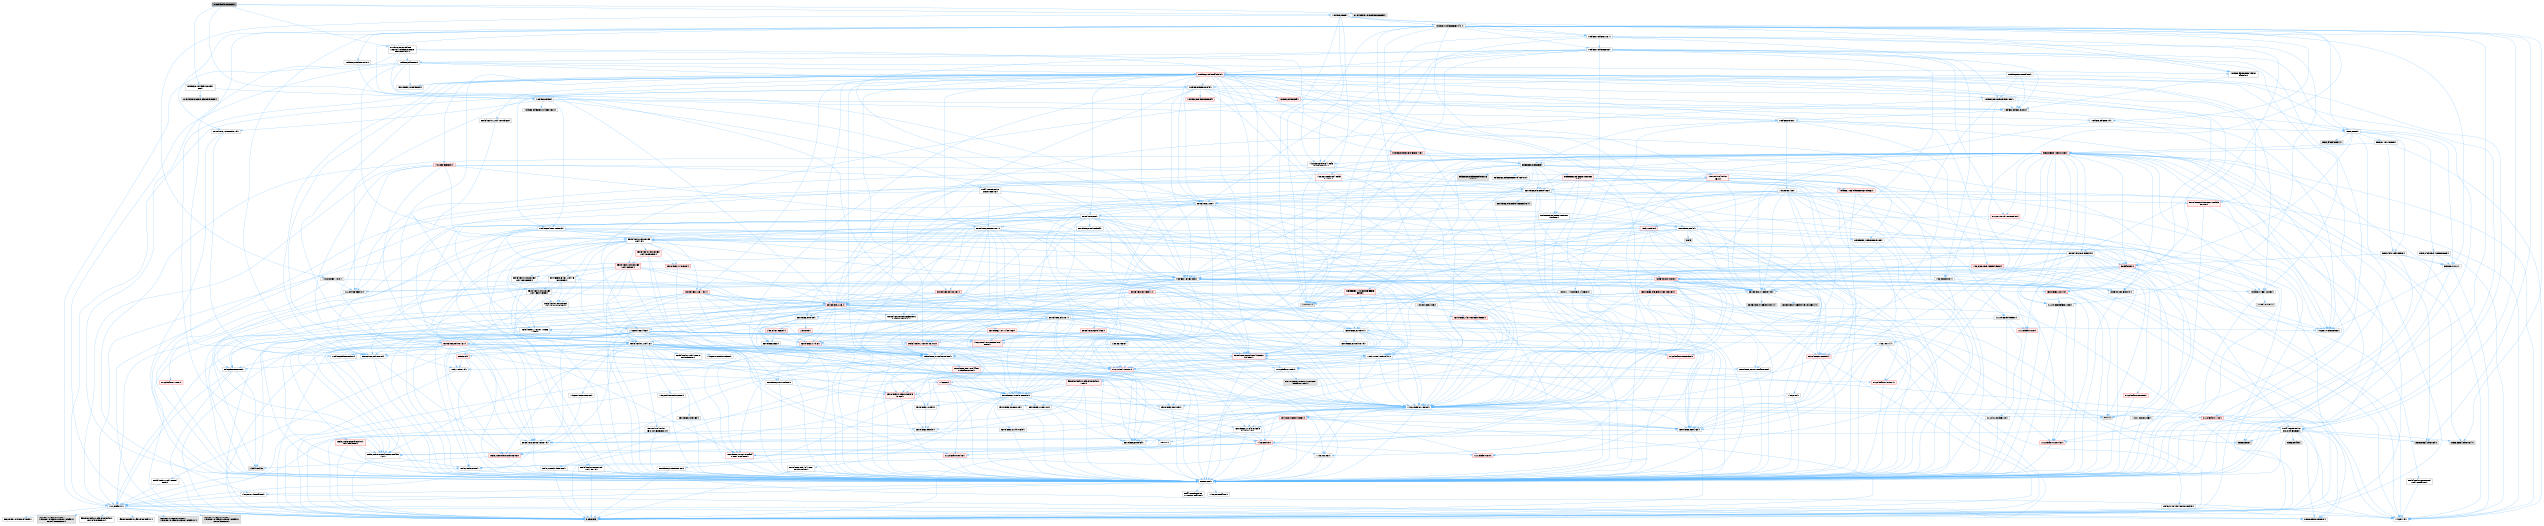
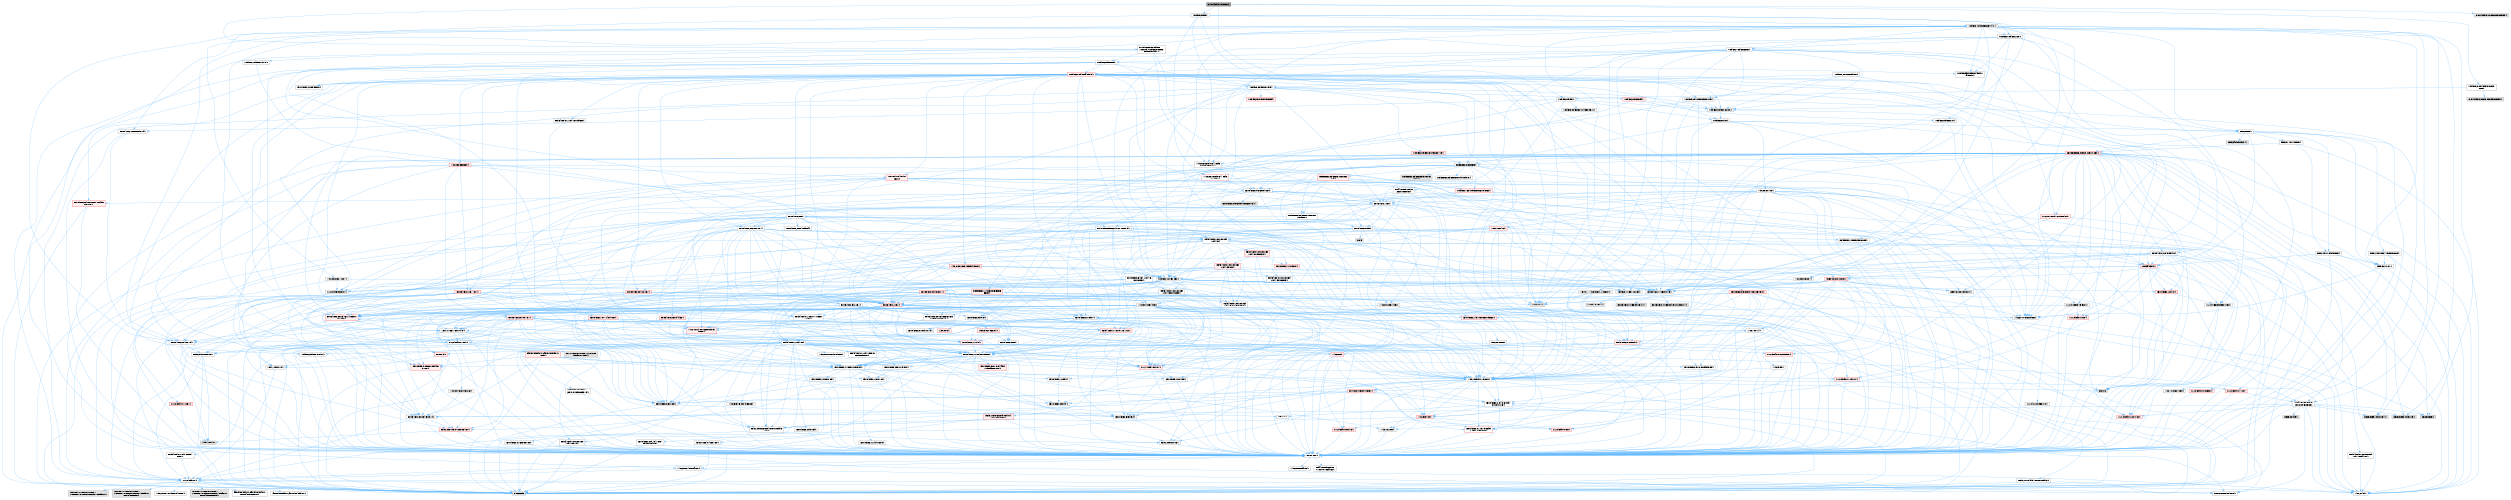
edge "UObject/UObjectBaseUtility.h" -> "Misc/EnumClassFlags.h": added
node "Stats/StatsSystemTypes.h": label "Stats/StatsSystemTypes.h" -> "PackageData/StatsSystemTypes.h"
node "UObject/PrimaryAssetId.h": label "UObject/PrimaryAssetId.h" -> "EnumClassFlags/PrimaryAssetId.h"
edge "Containers/LockFreeList.h" -> "Misc/AssertionMacros.h": now "Containers/LockFreeList.h" -> "Templates/IsValidVariadic FunctionArg.h"
edge "Serialization/Structured ArchiveSlots.h" -> "Serialization/Archive.h": now "Serialization/Structured ArchiveSlots.h" -> "CoreFwd.h"
edge "Templates/Invoke.h" -> "Containers/ContainerAllocation Policies.h": now "Containers/Array.h" -> "Containers/ContainerAllocation Policies.h"
edge "Templates/UnrealTypeTraits.h" -> "Templates/IsPointer.h": removed
node "Set/LargeWorldCoordinates.h": label "Set/LargeWorldCoordinates.h" -> "Misc/LargeWorldCoordinates.h"
